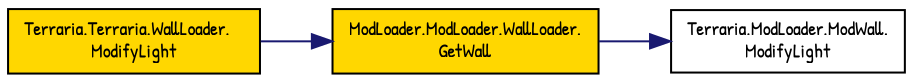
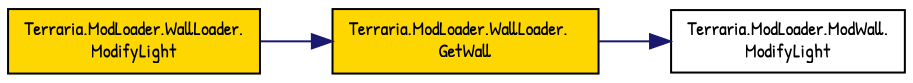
node "Terraria.Terraria.WallLoader. ModifyLight": label "Terraria.Terraria.WallLoader. ModifyLight" -> "Terraria.ModLoader.WallLoader. ModifyLight"
node "ModLoader.ModLoader.WallLoader. GetWall": label "ModLoader.ModLoader.WallLoader. GetWall" -> "Terraria.ModLoader.WallLoader. GetWall"
